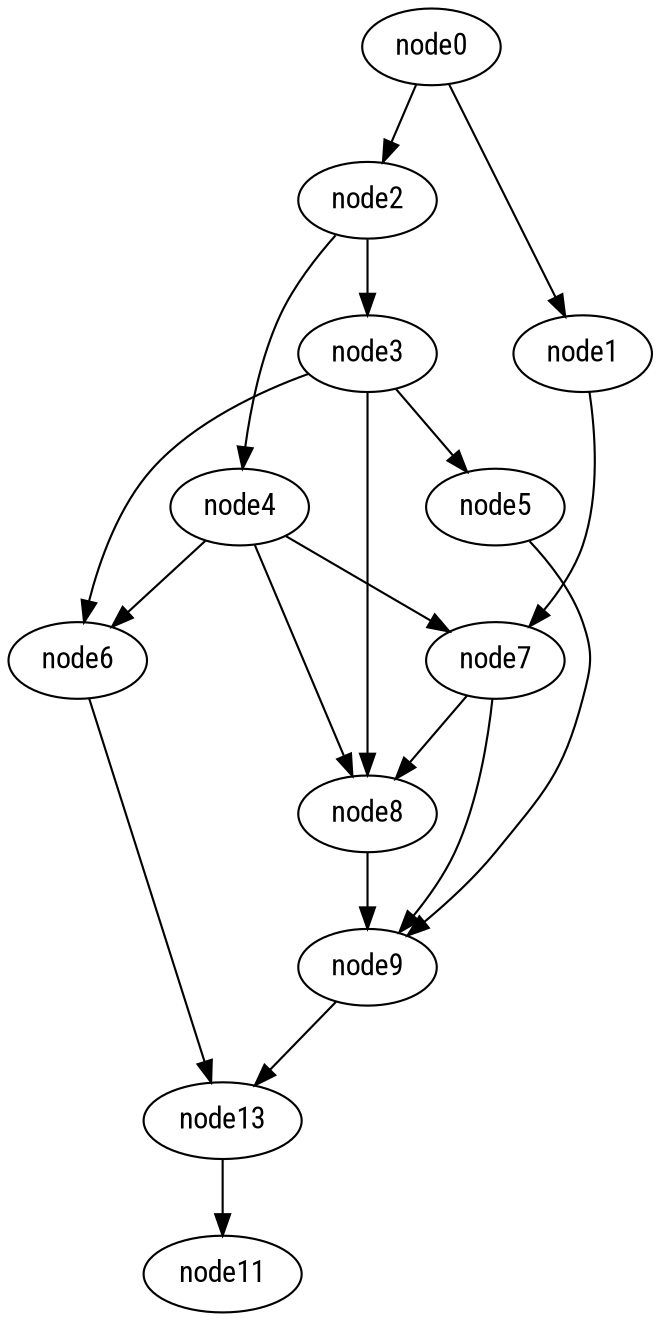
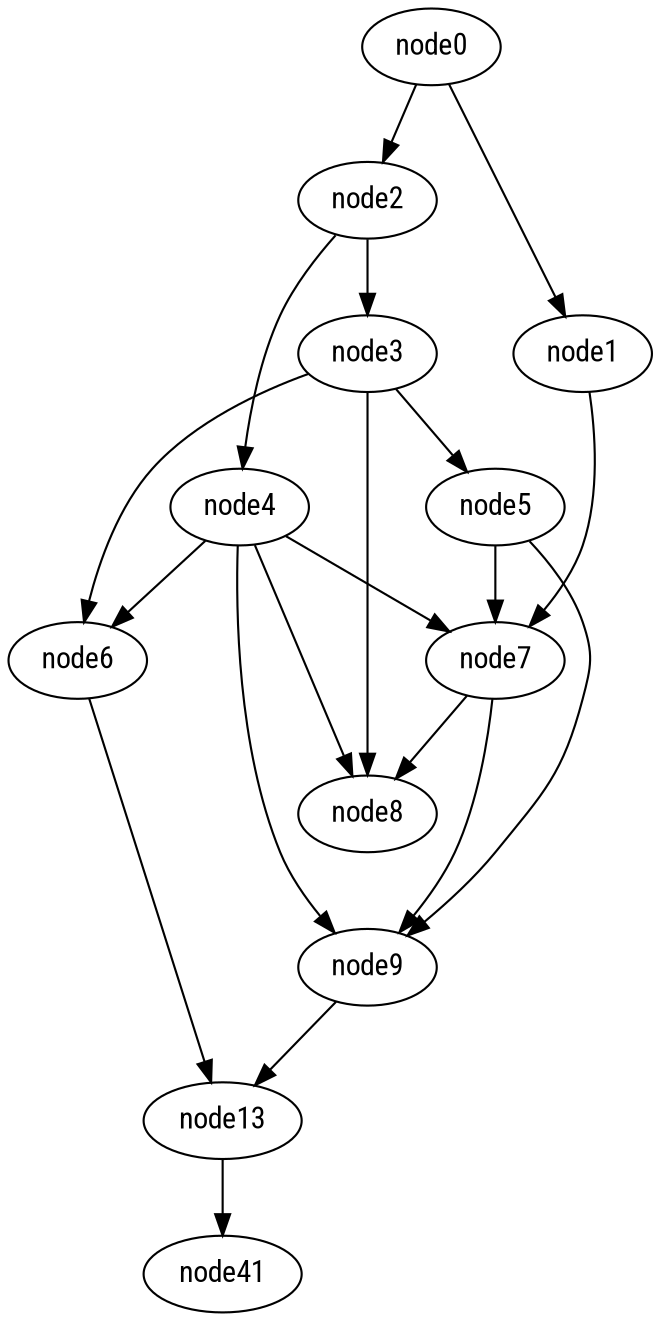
edge "node5" -> "node7": added
edge "node8" -> "node9": now "node4" -> "node9"
node "node11": label "node11" -> "node41"
